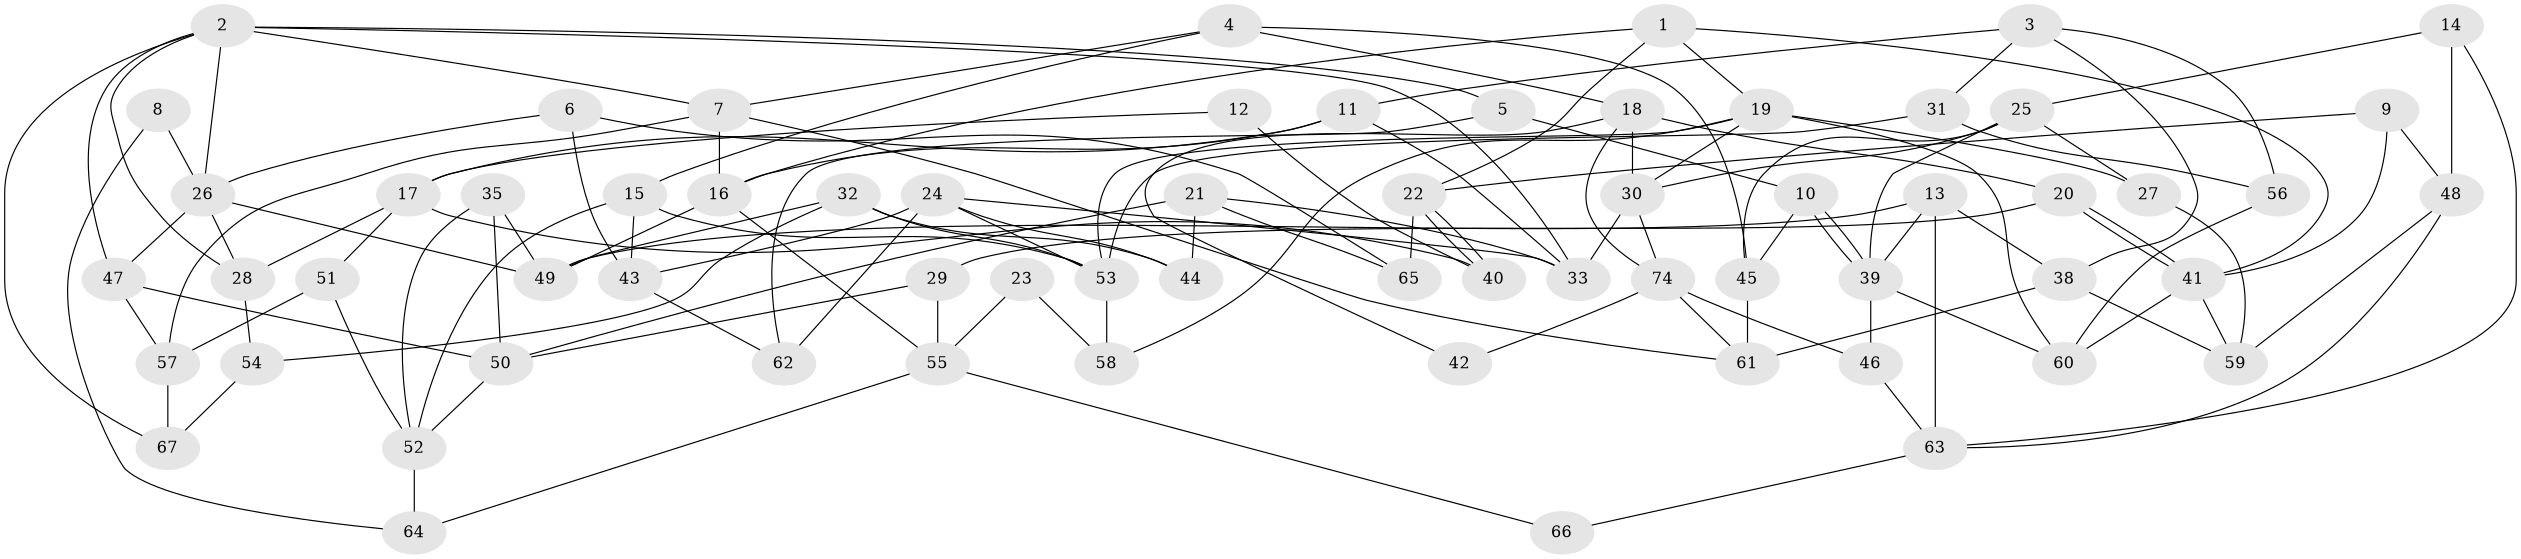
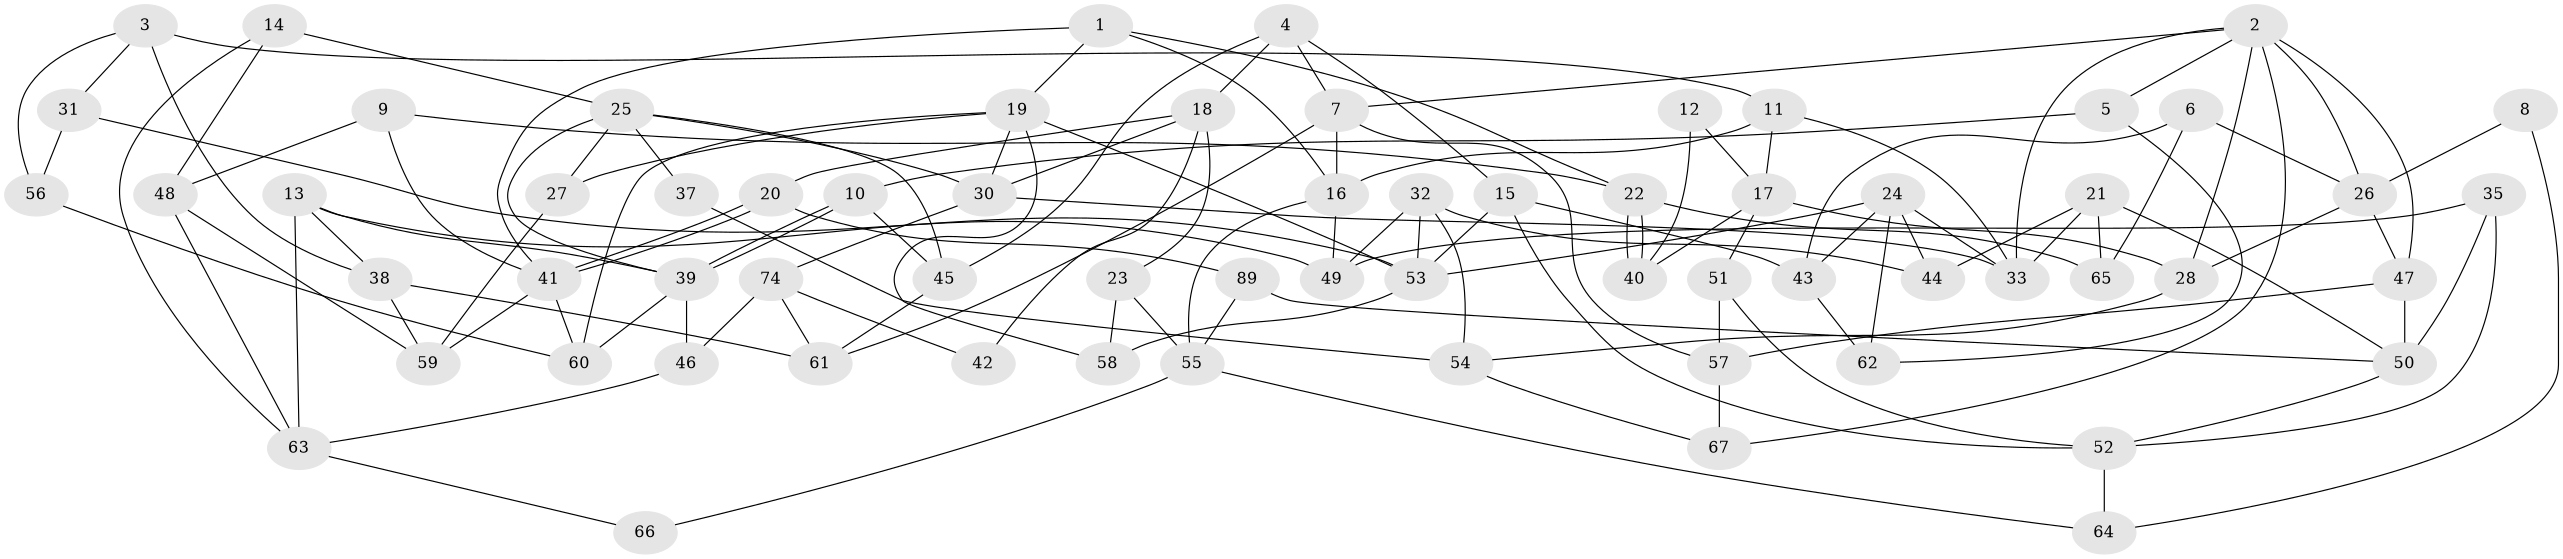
node "37": added
edge "18" -- "74": now "18" -- "23"
edge "26" -- "49": removed
node "29": label "29" -> "89"
